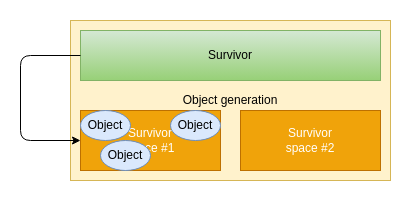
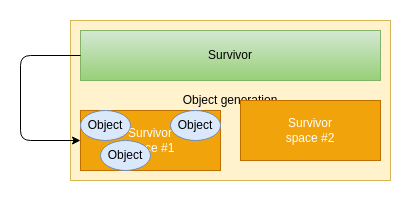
node "Survivor space #2": moved (311, 141) -> (311, 131)
